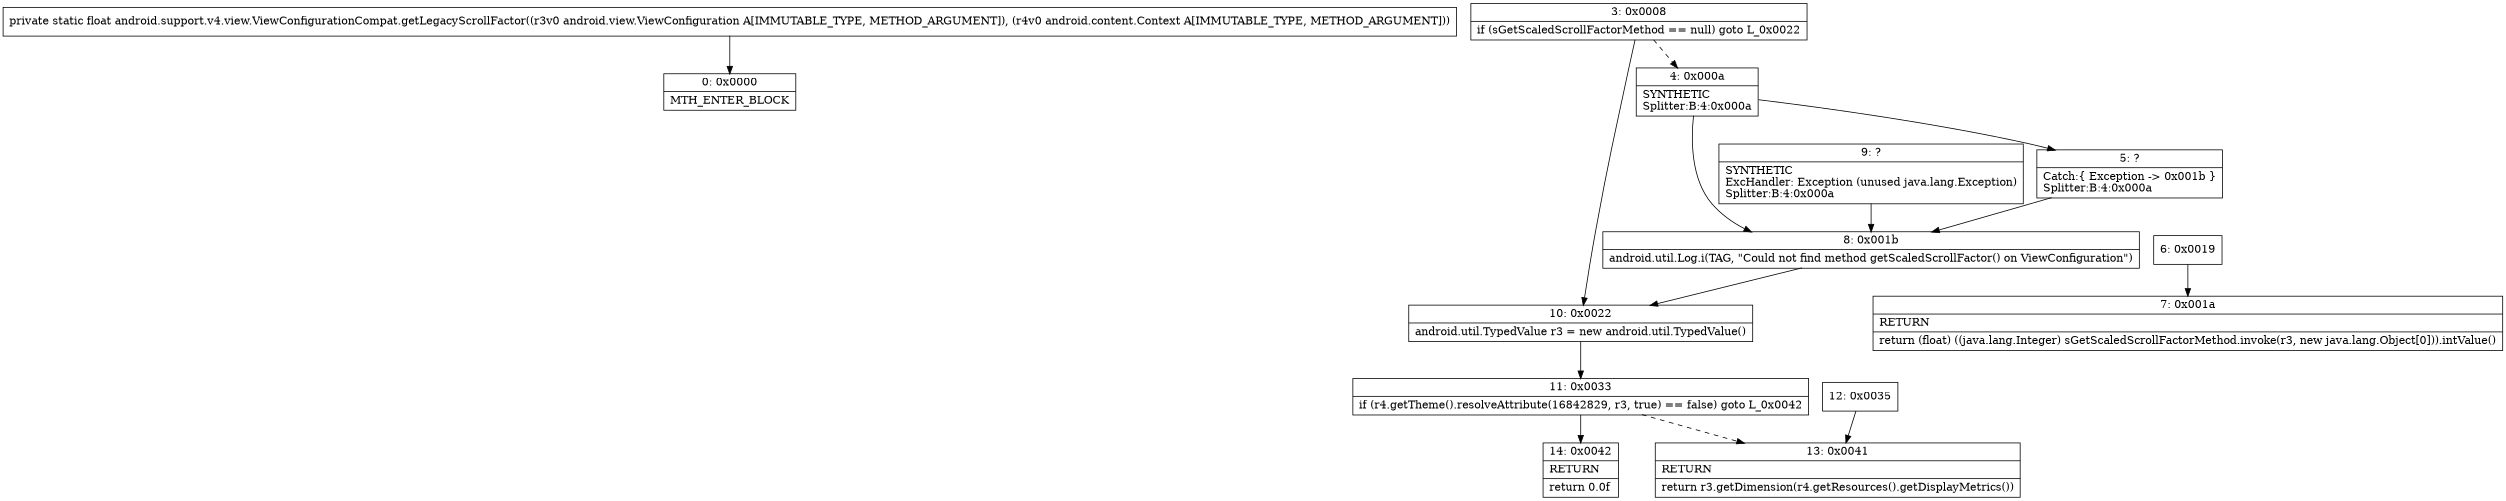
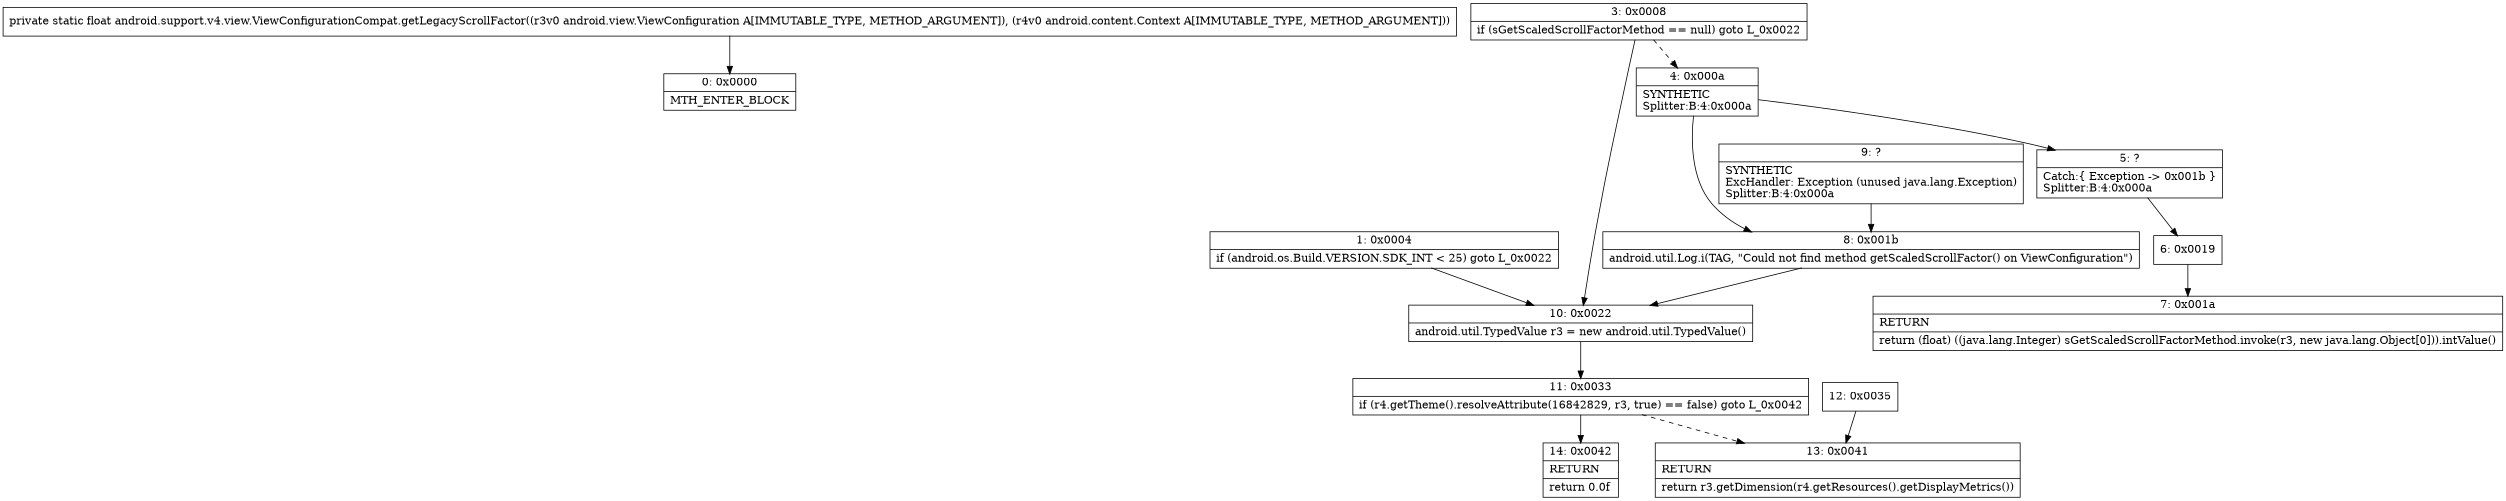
edge "5: ?" -> "8: 0x001b": now "5: ?" -> "6: 0x0019"
node "1: 0x0004": added
